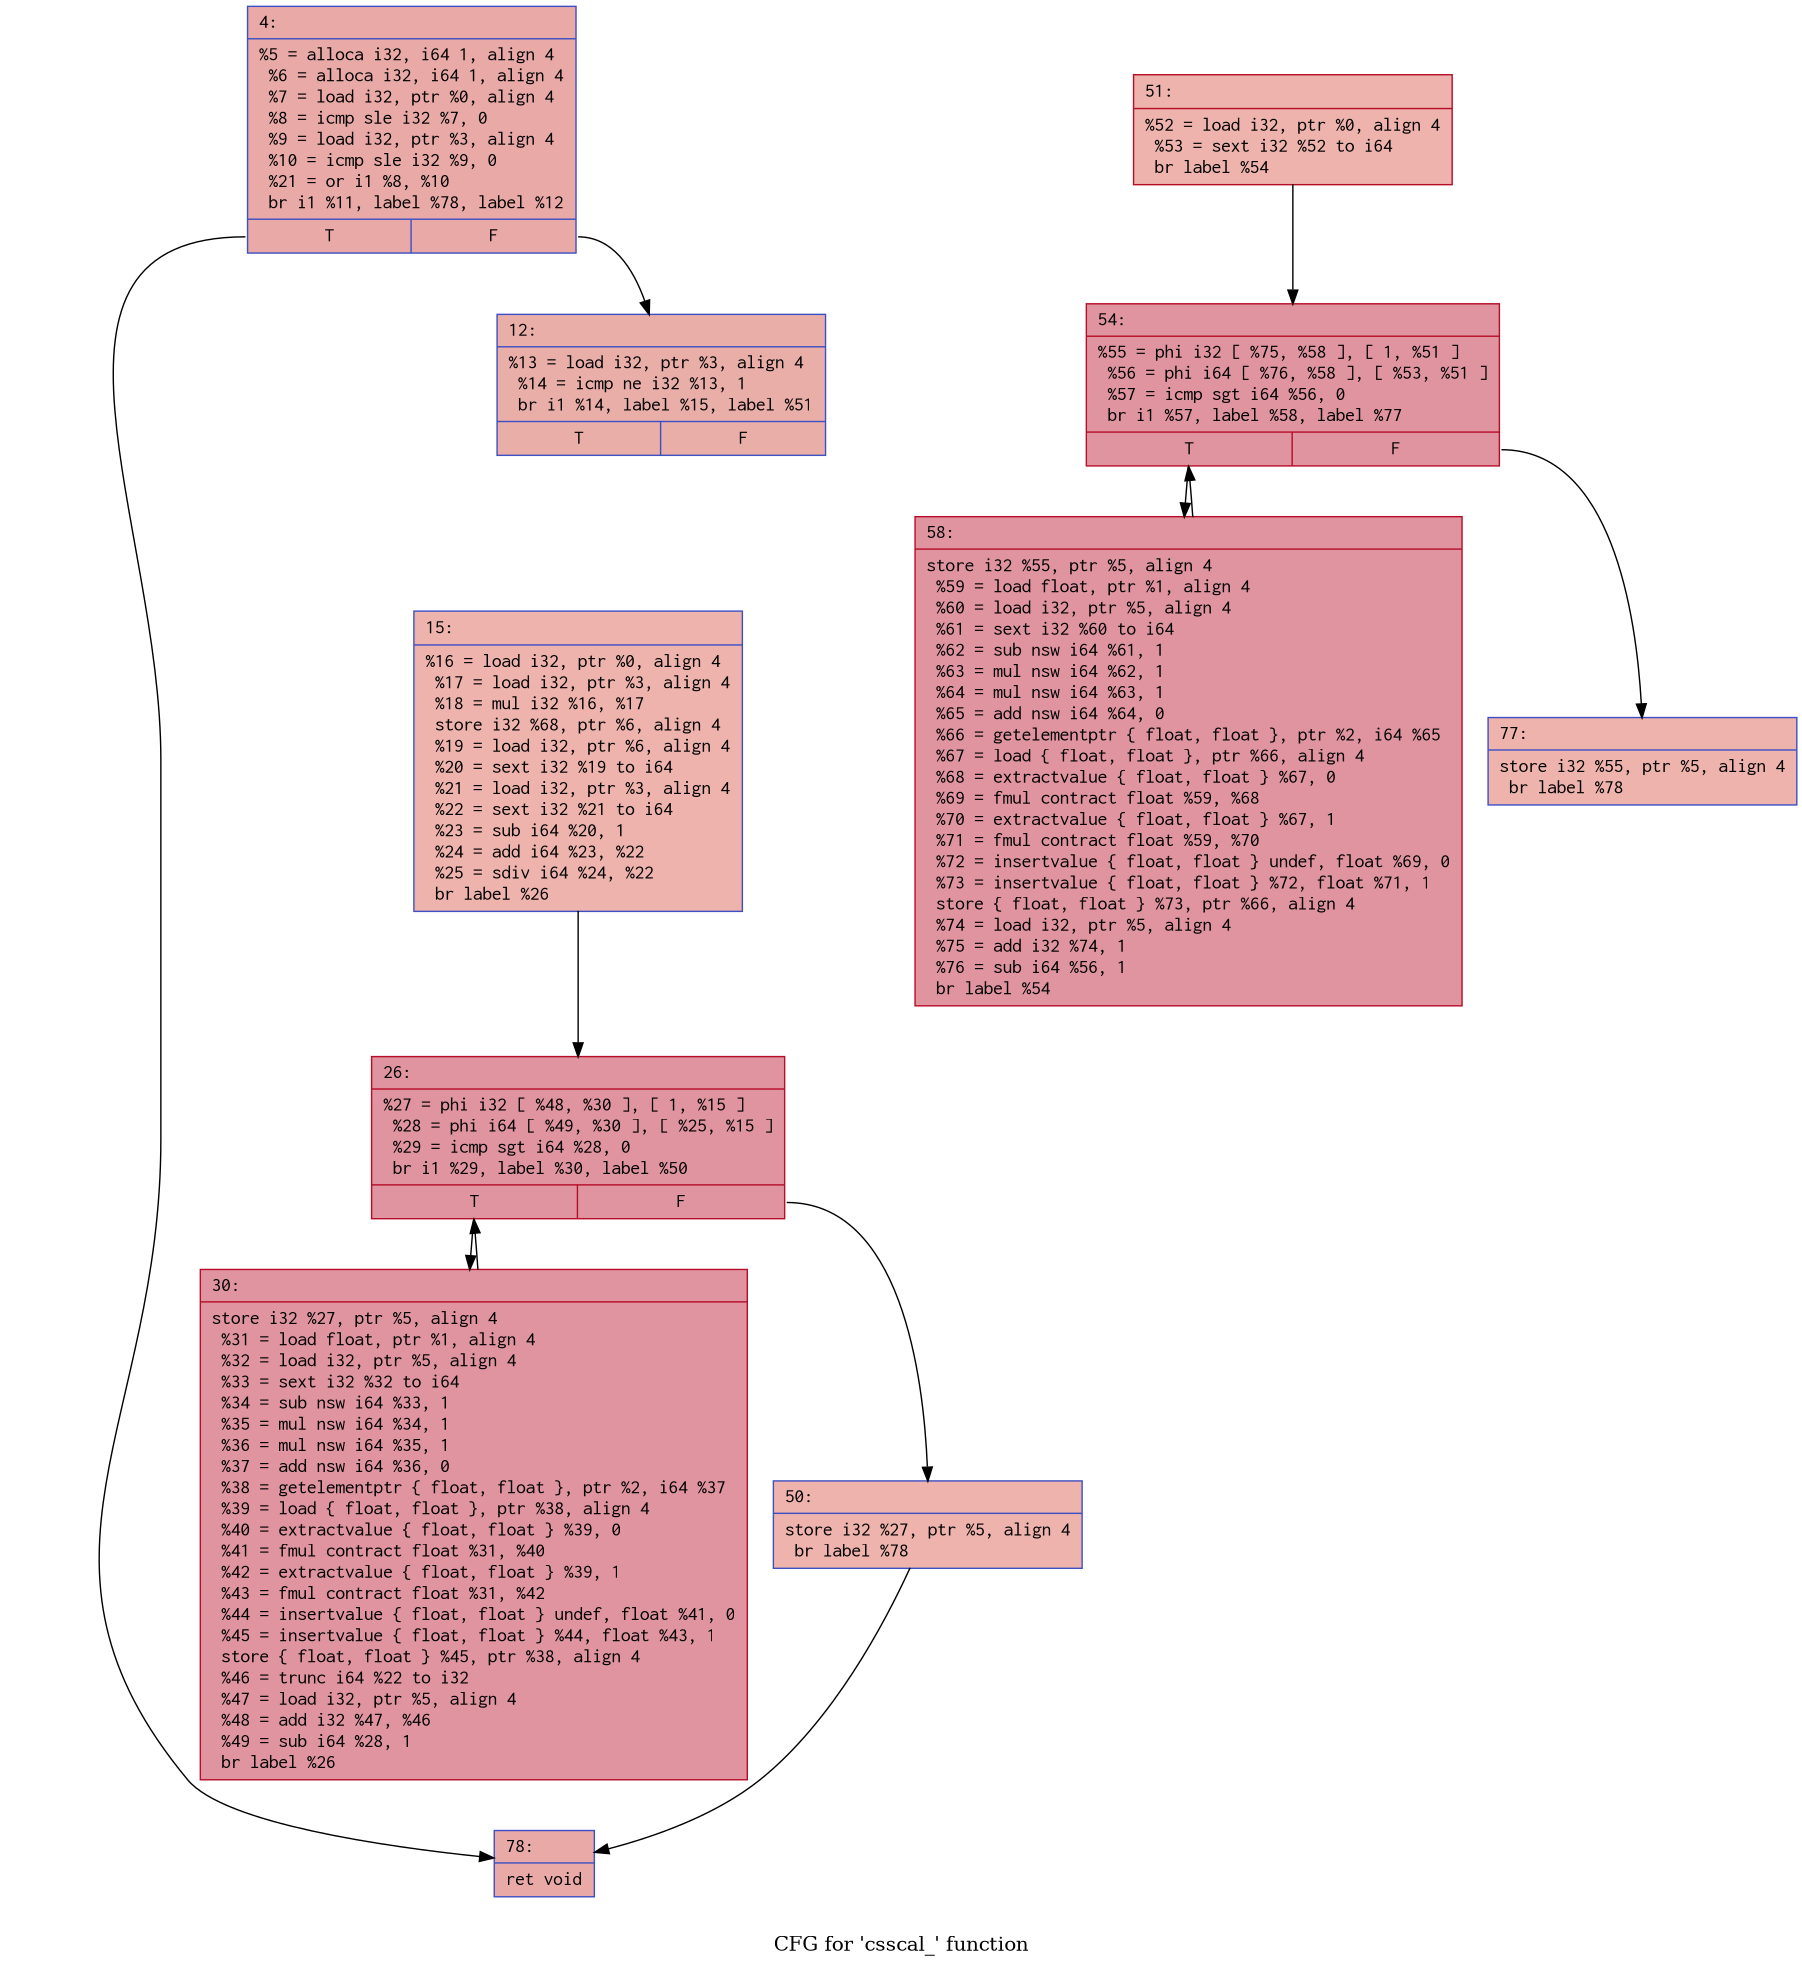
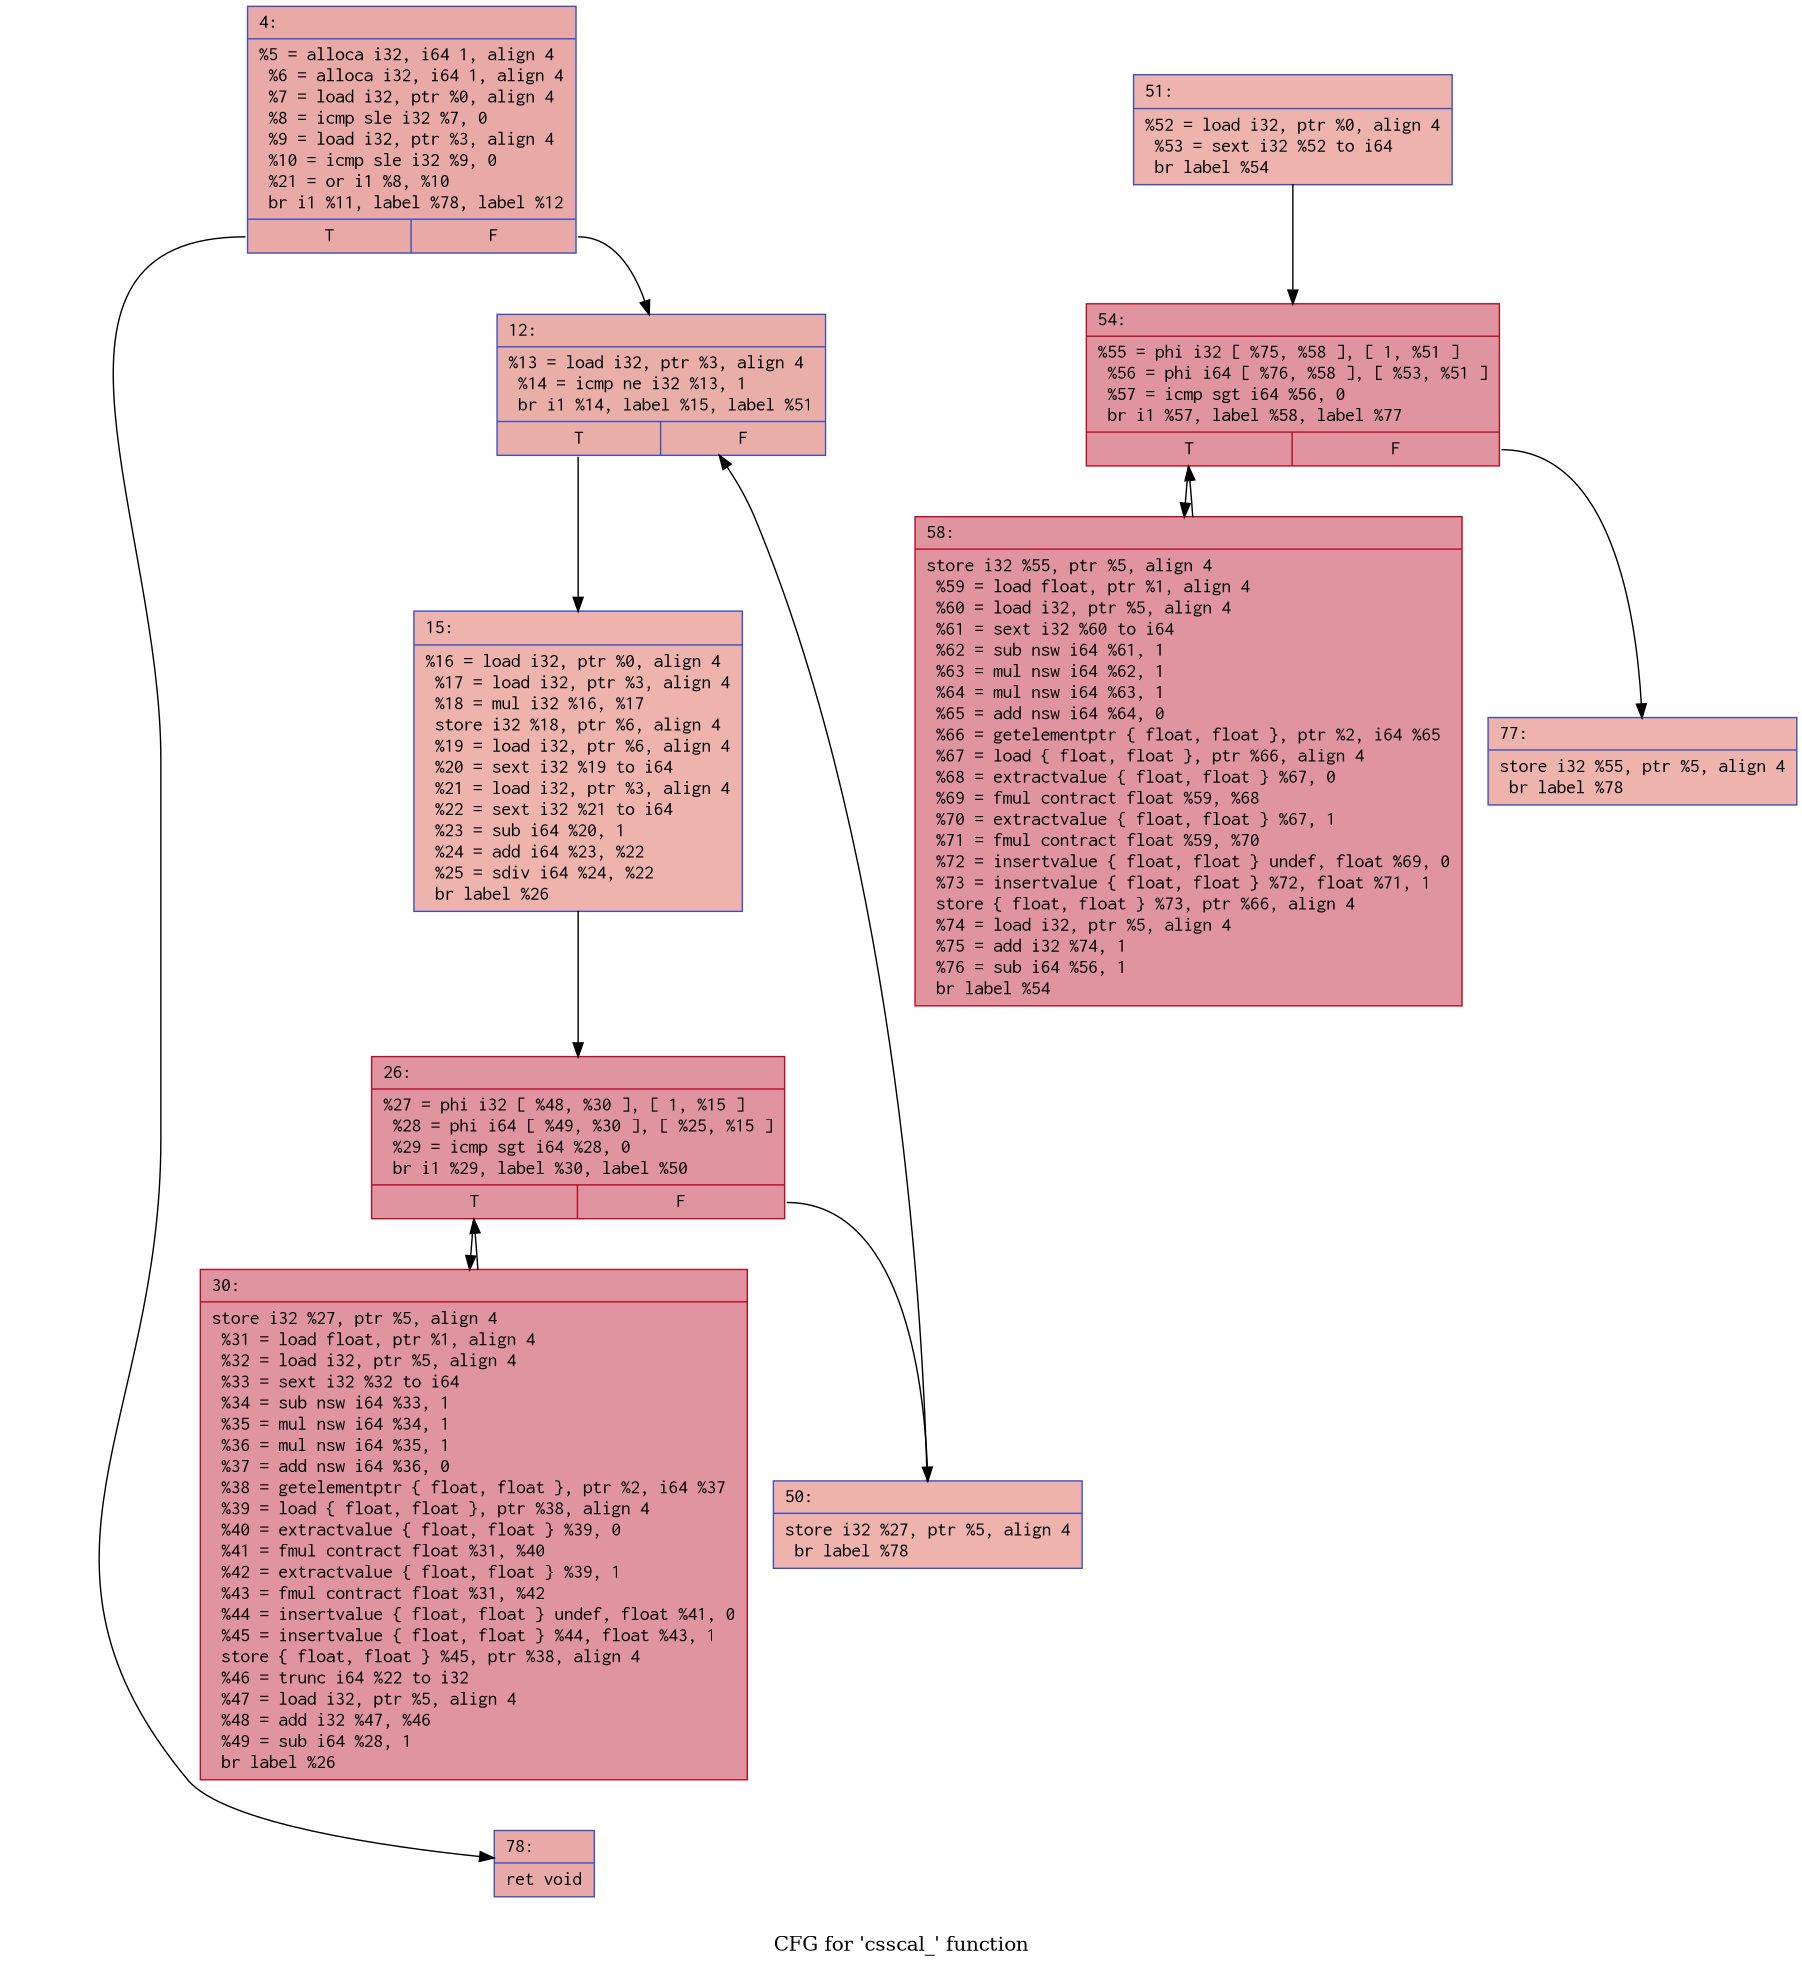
node "51:": color #b70d28ff -> #3d50c3ff
edge "12:" -> "15:": added
node "15:": text "store i32 %68, ptr %6, align 4" -> "store i32 %18, ptr %6, align 4"
edge "50:" -> "78:": now "50:" -> "12:"
